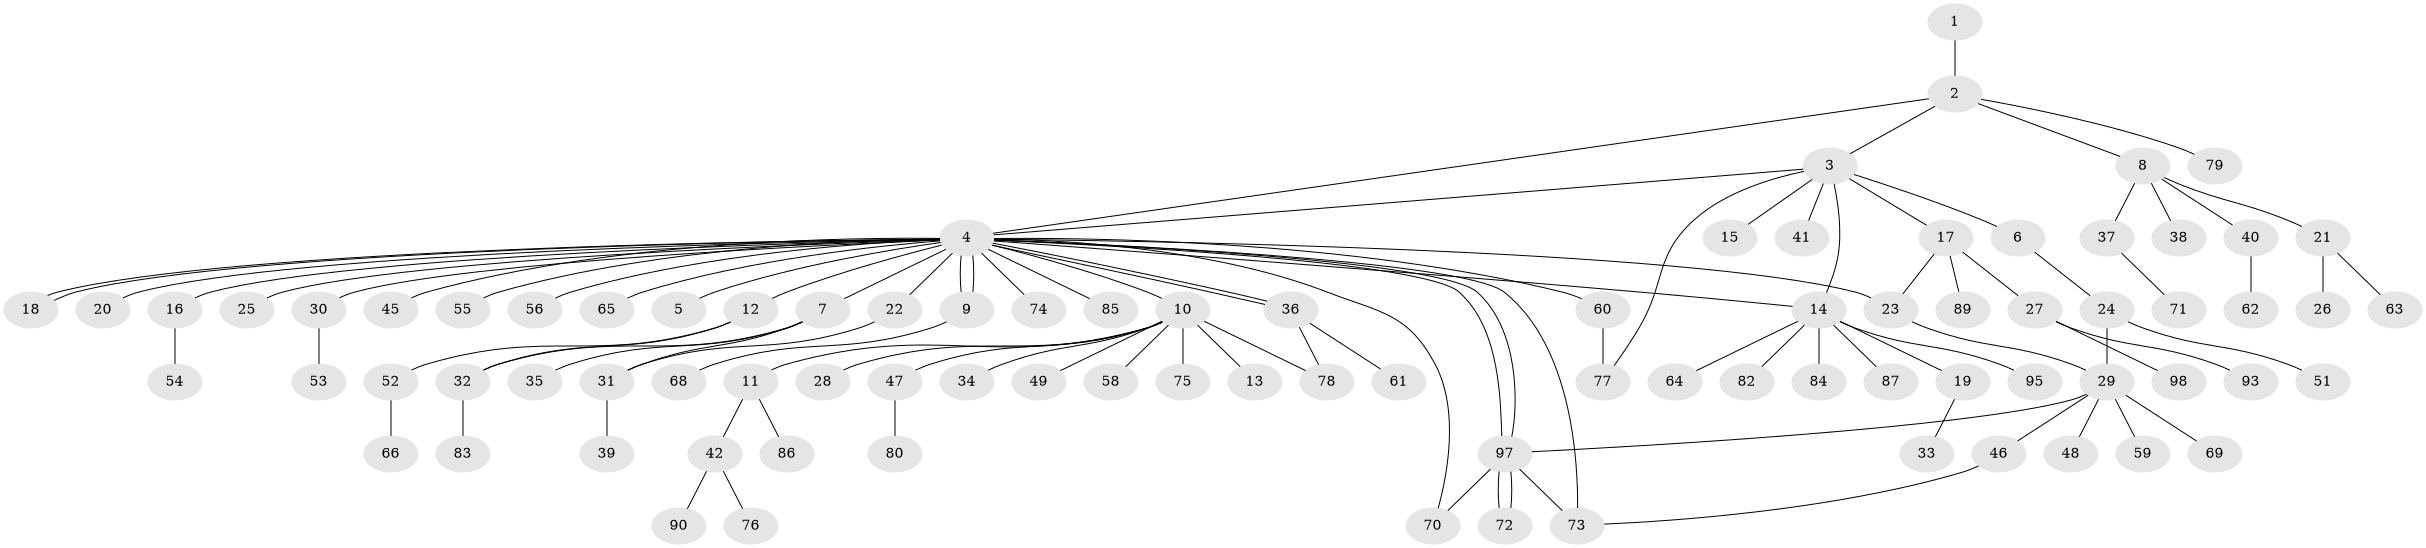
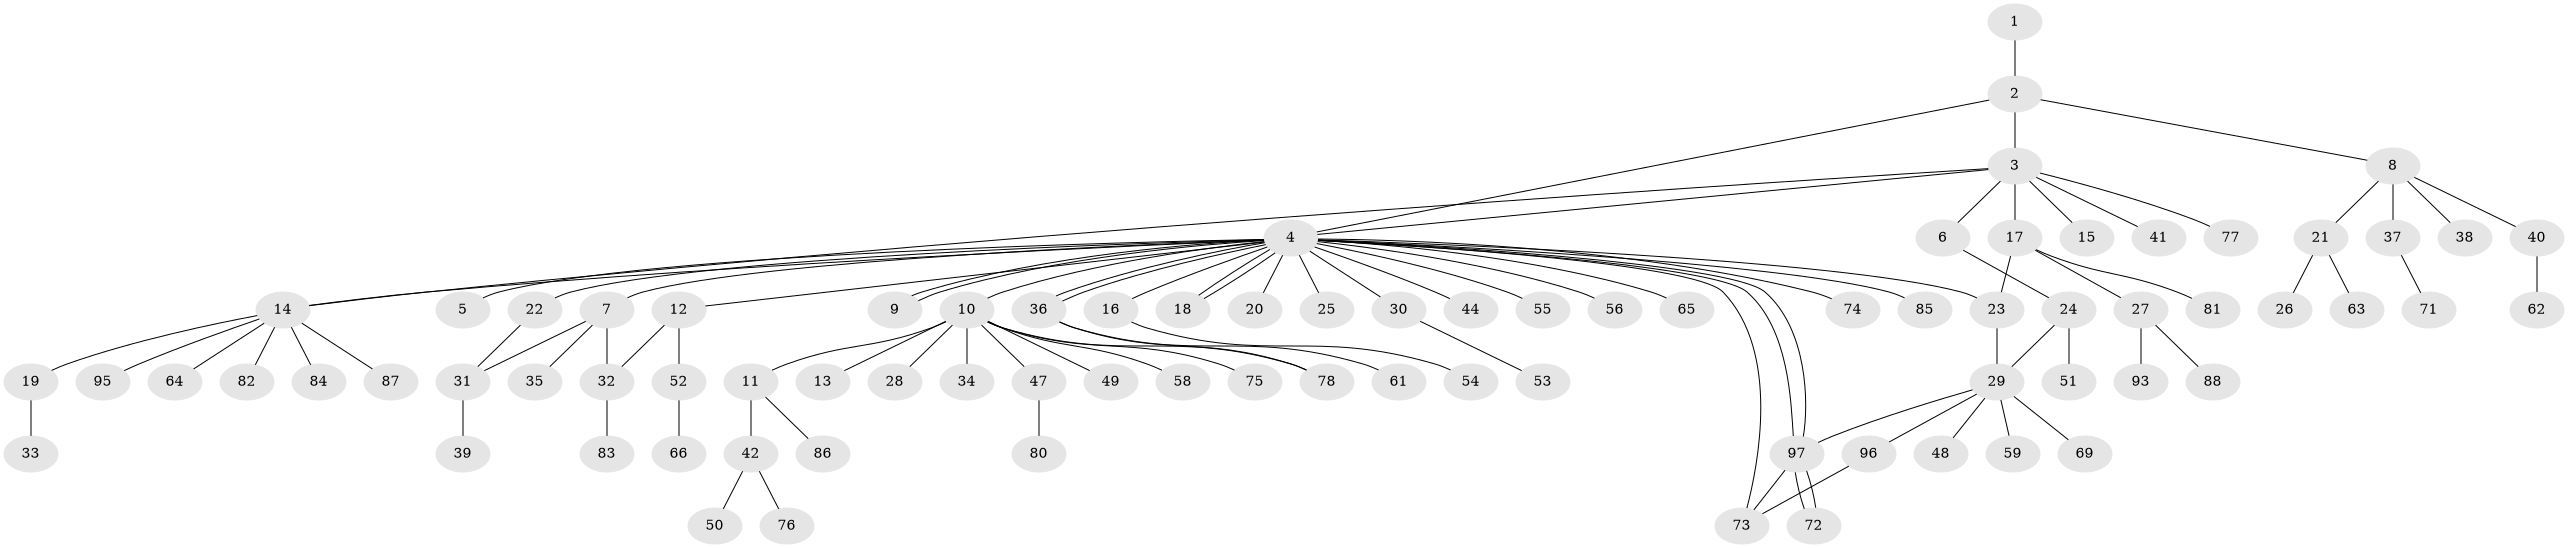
node "79": removed
node "45": label "45" -> "44"
node "60": removed
node "89": label "89" -> "81"
node "68": removed
node "98": label "98" -> "88"
node "46": label "46" -> "96"
node "90": label "90" -> "50"
node "70": removed
